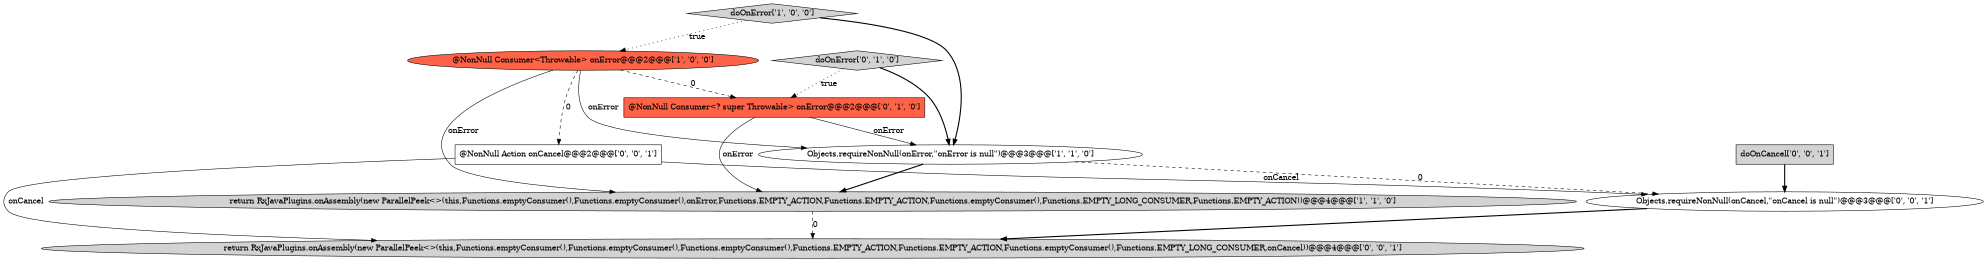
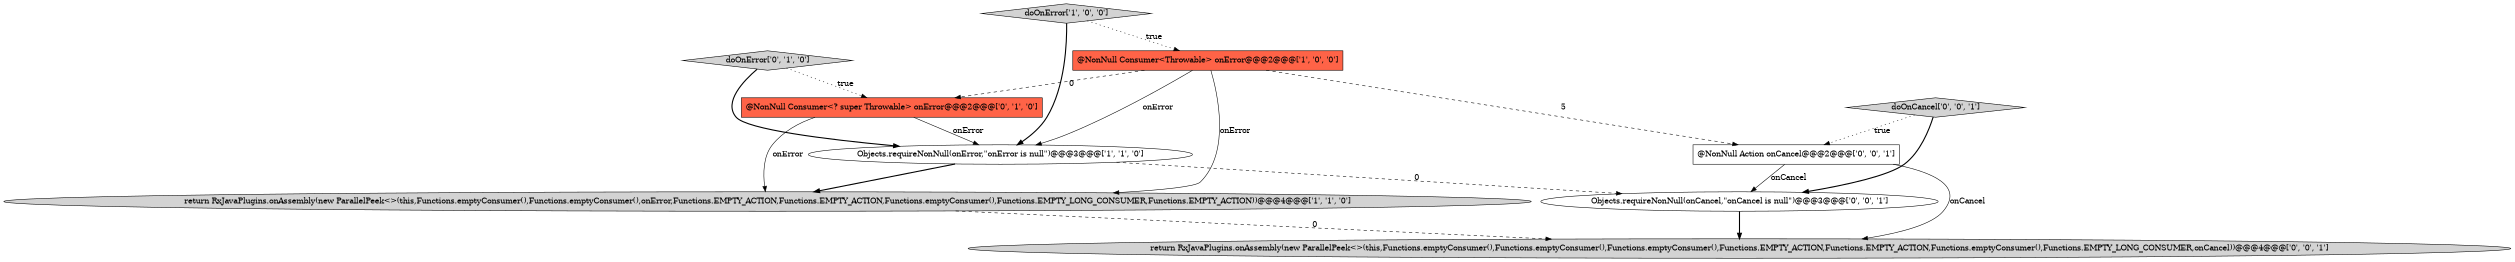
node "@NonNull Consumer<Throwable> onError@@@2@@@['1', '0', '0']": shape ellipse -> box
edge "@NonNull Consumer<Throwable> onError@@@2@@@['1', '0', '0']" -> "@NonNull Action onCancel@@@2@@@['0', '0', '1']": label "0" -> "5"
edge "doOnCancel['0', '0', '1']" -> "@NonNull Action onCancel@@@2@@@['0', '0', '1']": added, label "true"
node "doOnCancel['0', '0', '1']": shape box -> diamond
